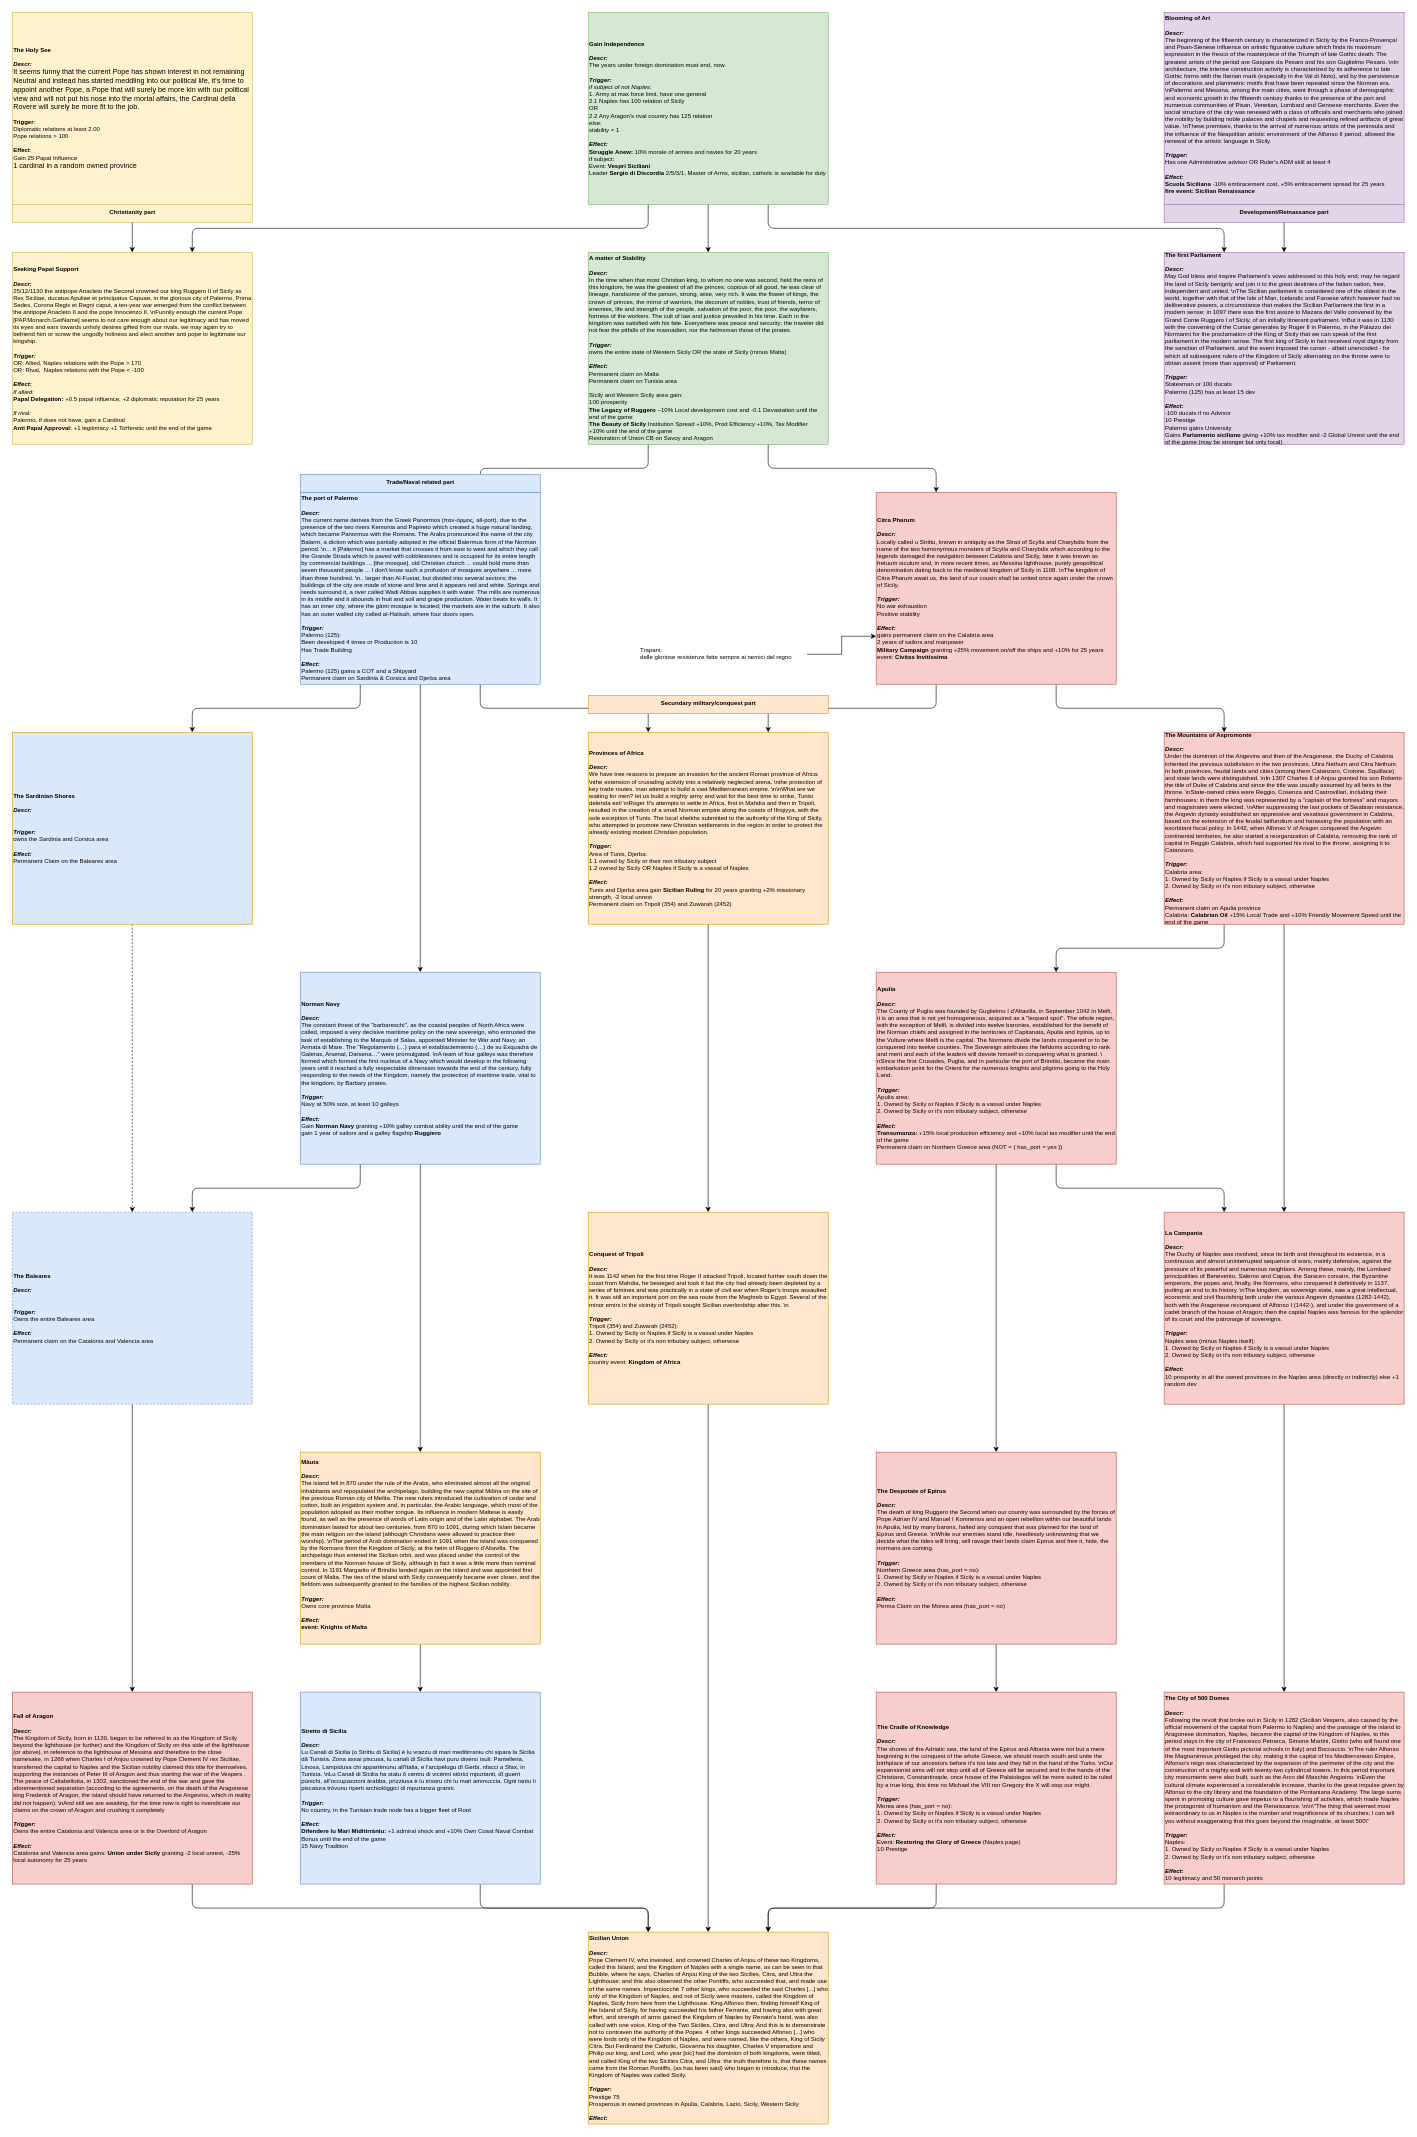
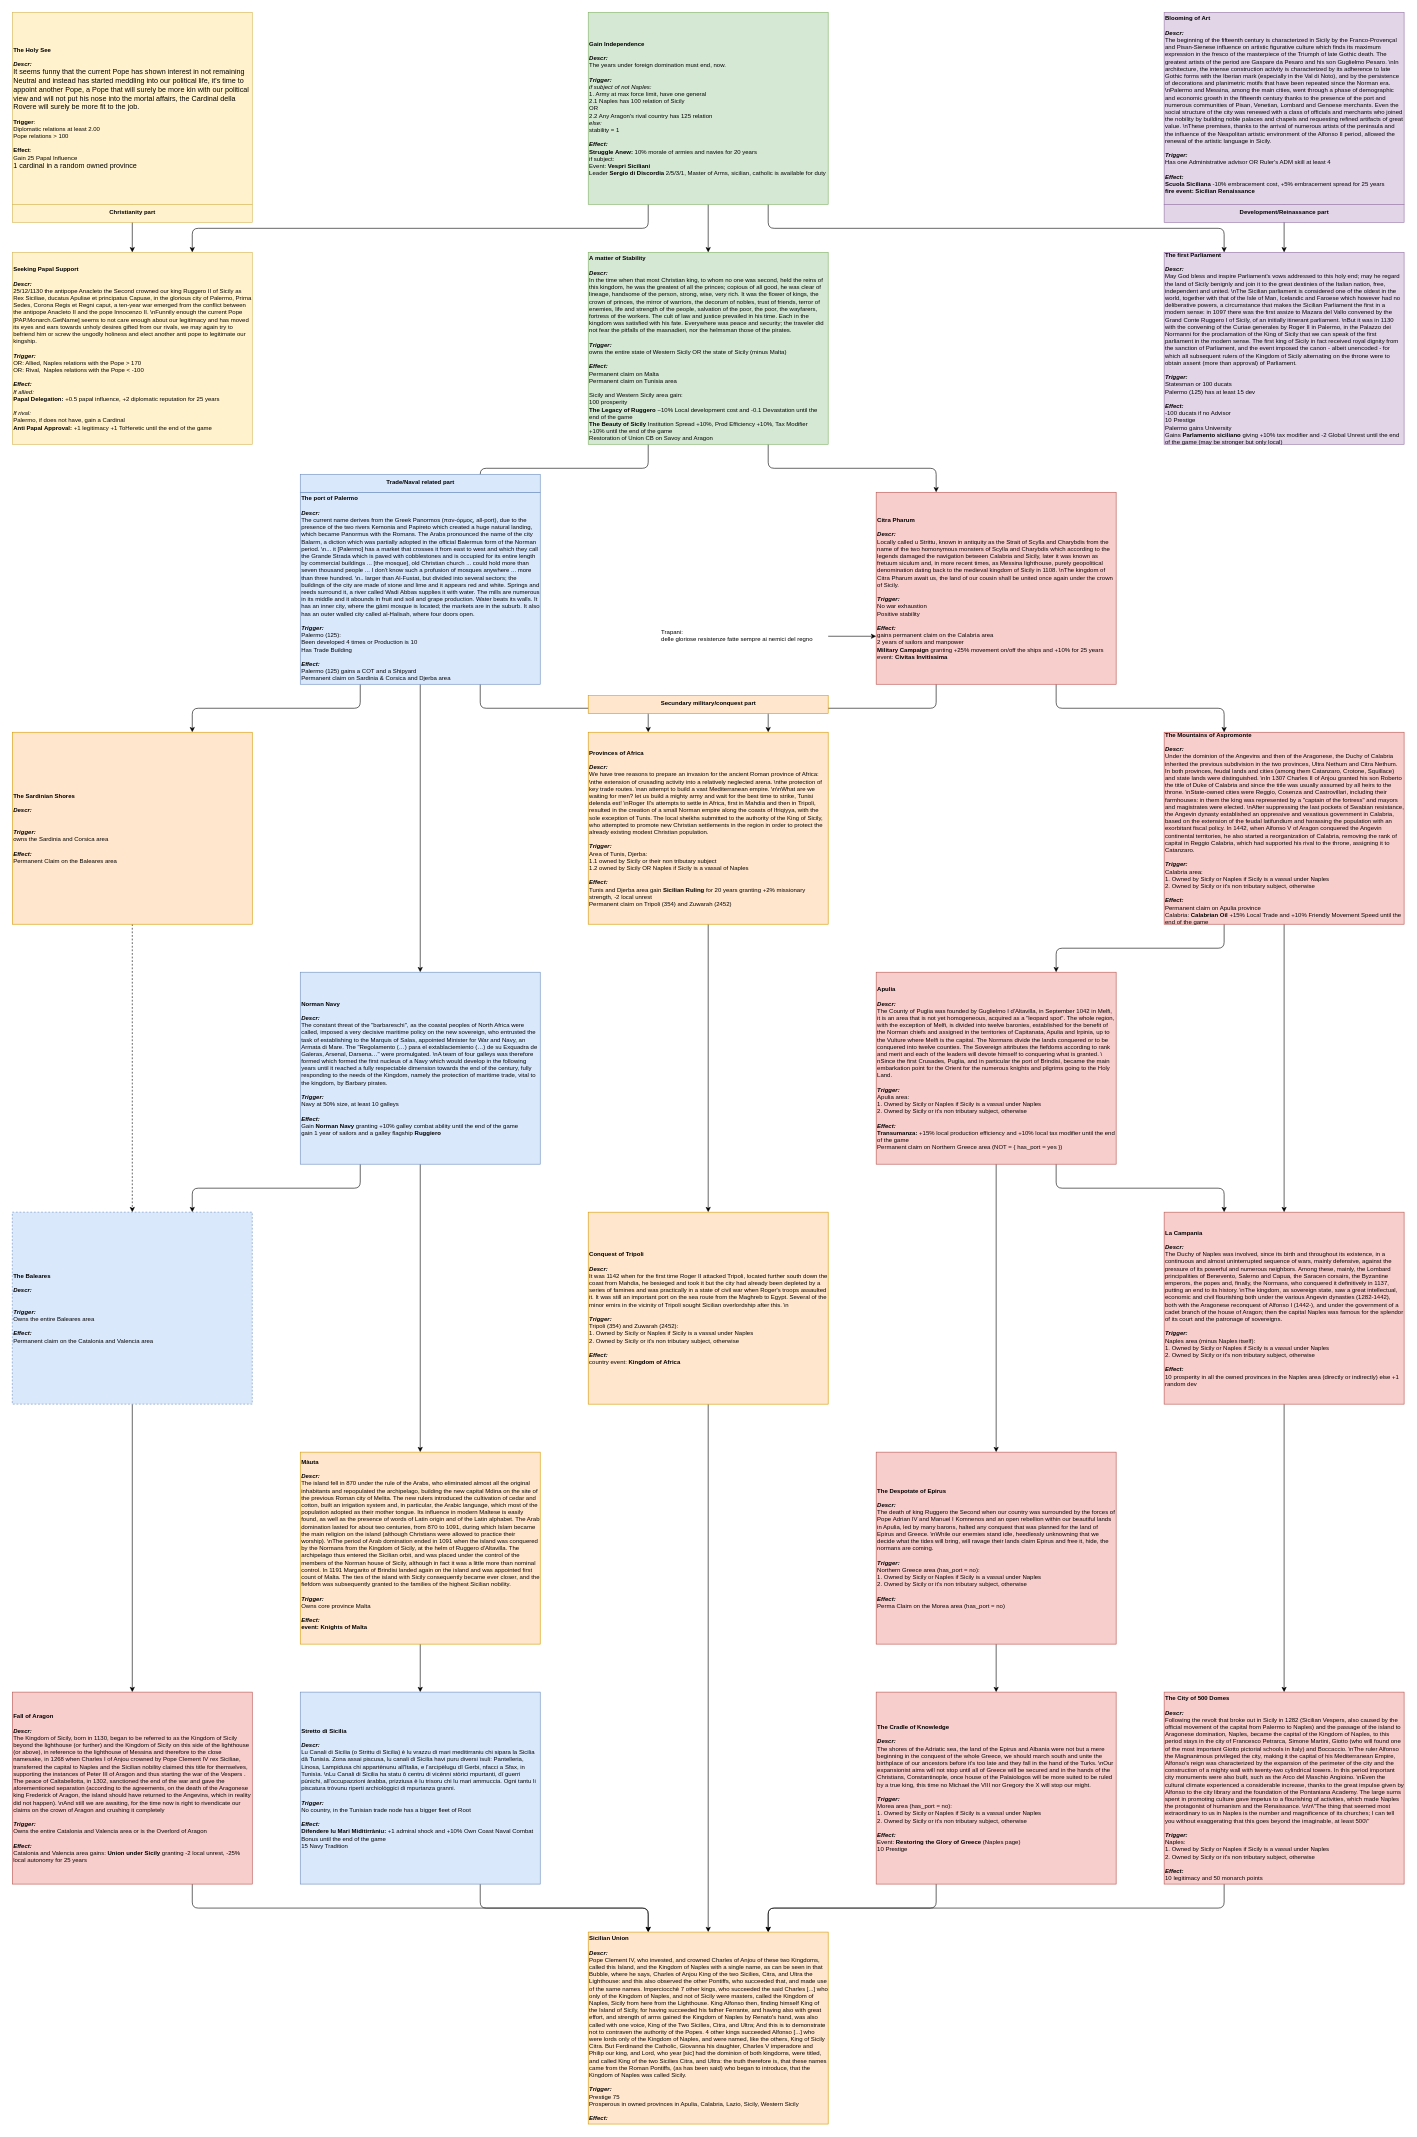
node "Trapani: delle gloriose resistenze fatte sempre ai nemici del regno": moved (723, 654) -> (744, 636)
node "The Sardinian Shores Descr: Trigger: owns the Sardinia and Corsica area Effect: Permanent Claim on the Baleares area": fillcolor #dae8fc -> #ffe6cc
